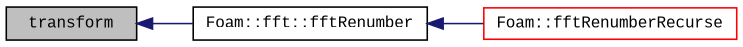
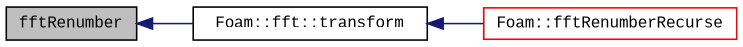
node "transform": label "transform" -> "fftRenumber"
node "Foam::fft::fftRenumber": label "Foam::fft::fftRenumber" -> "Foam::fft::transform"
